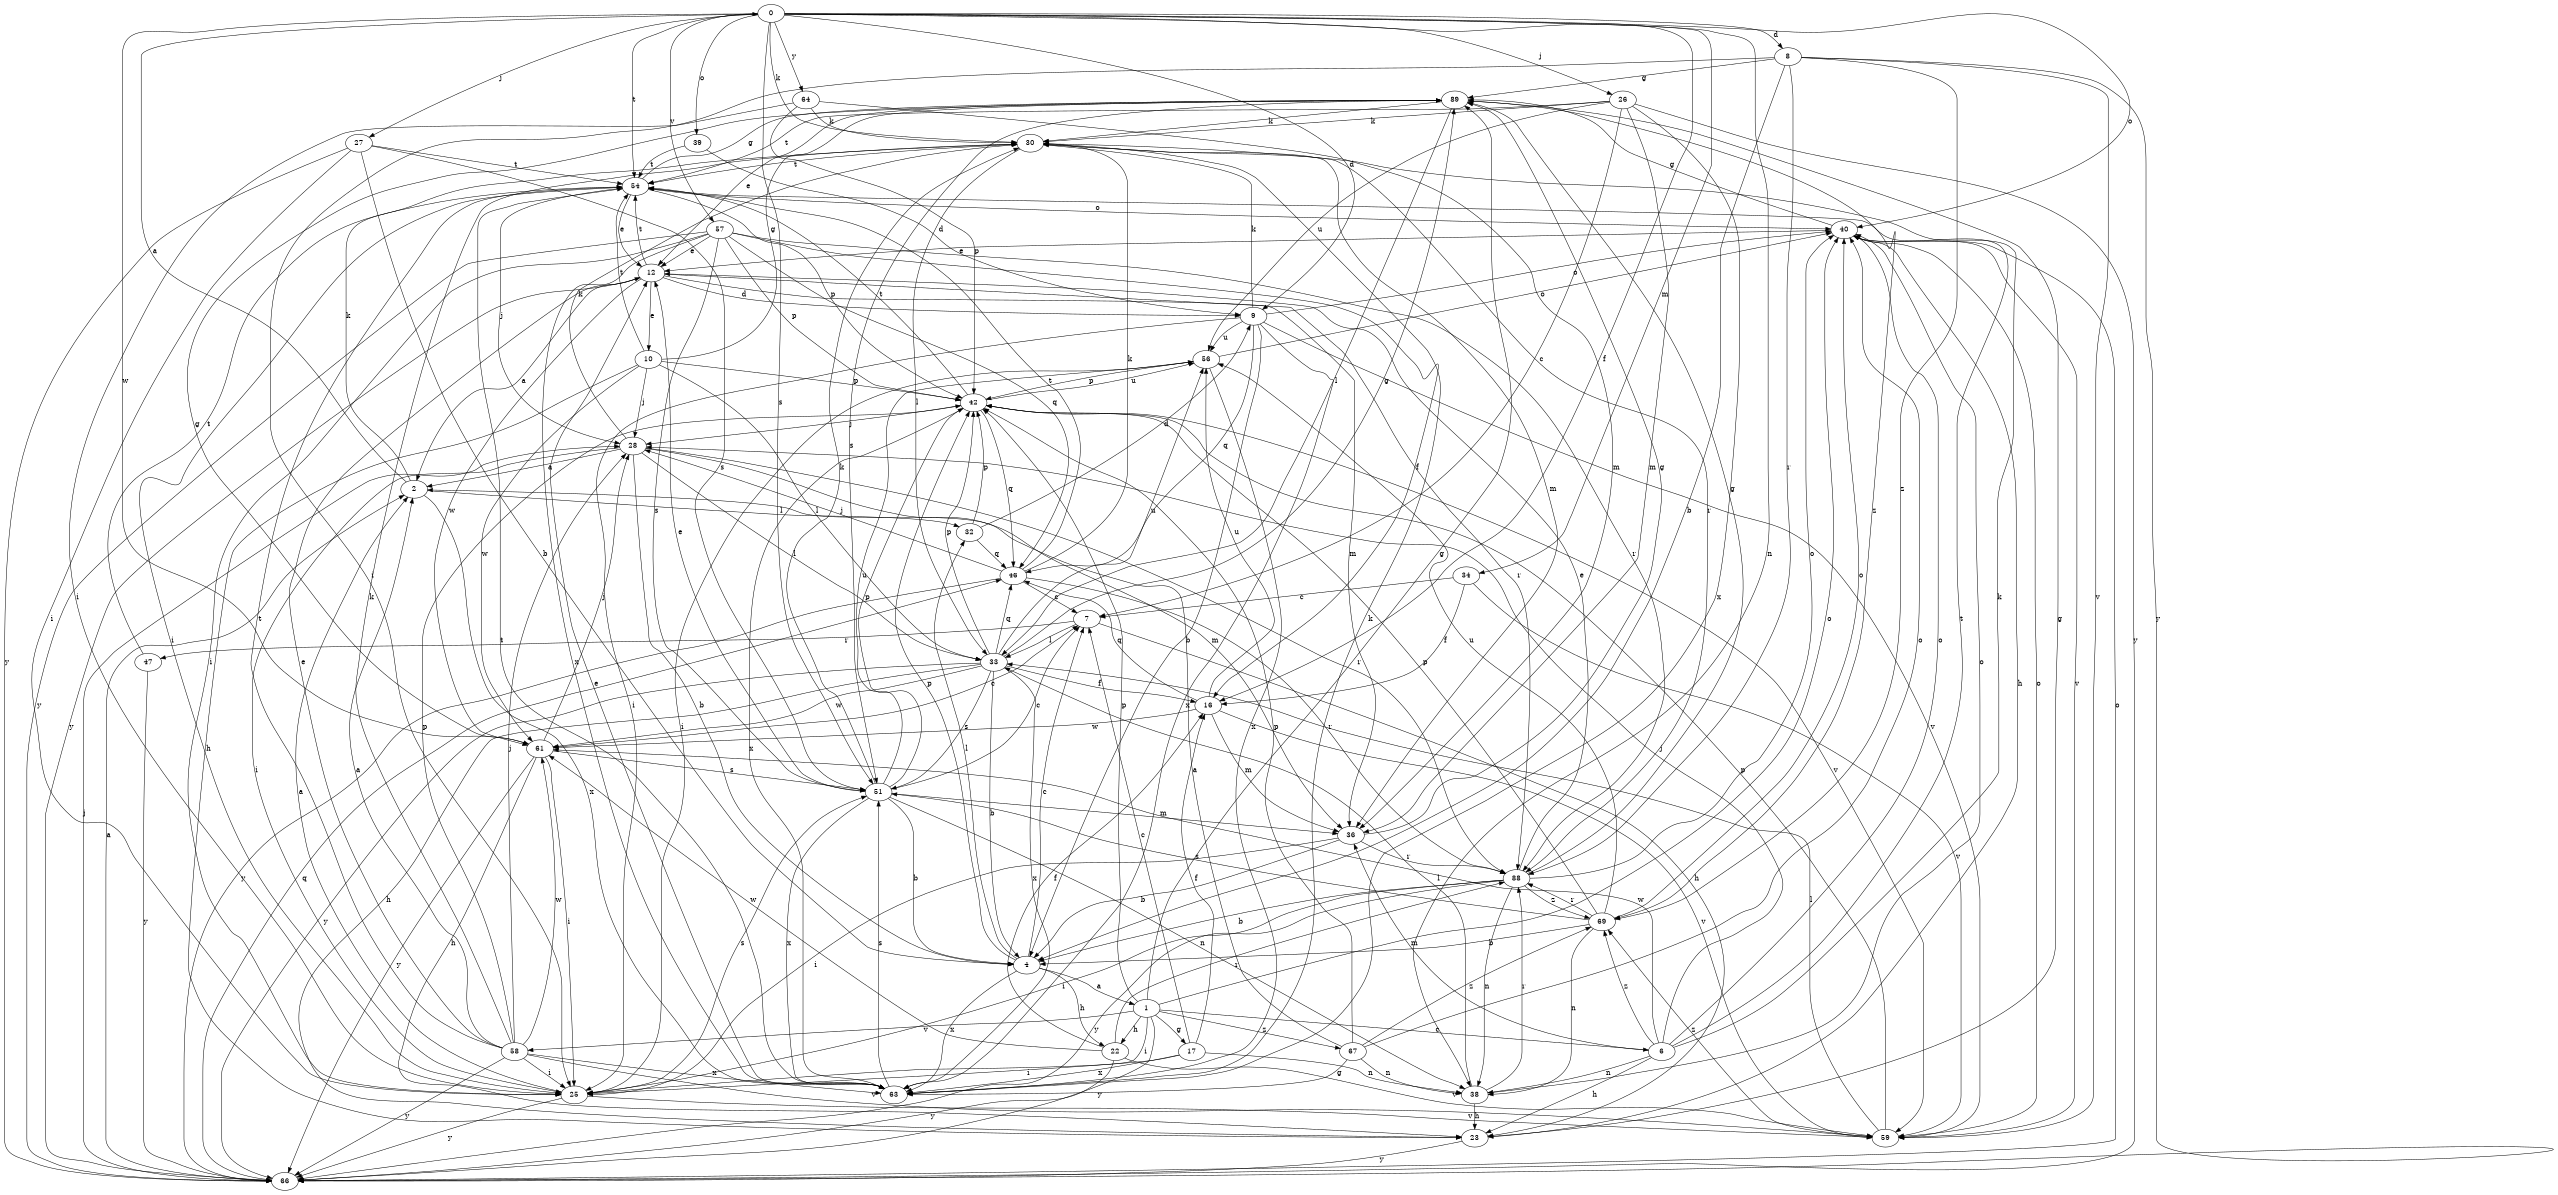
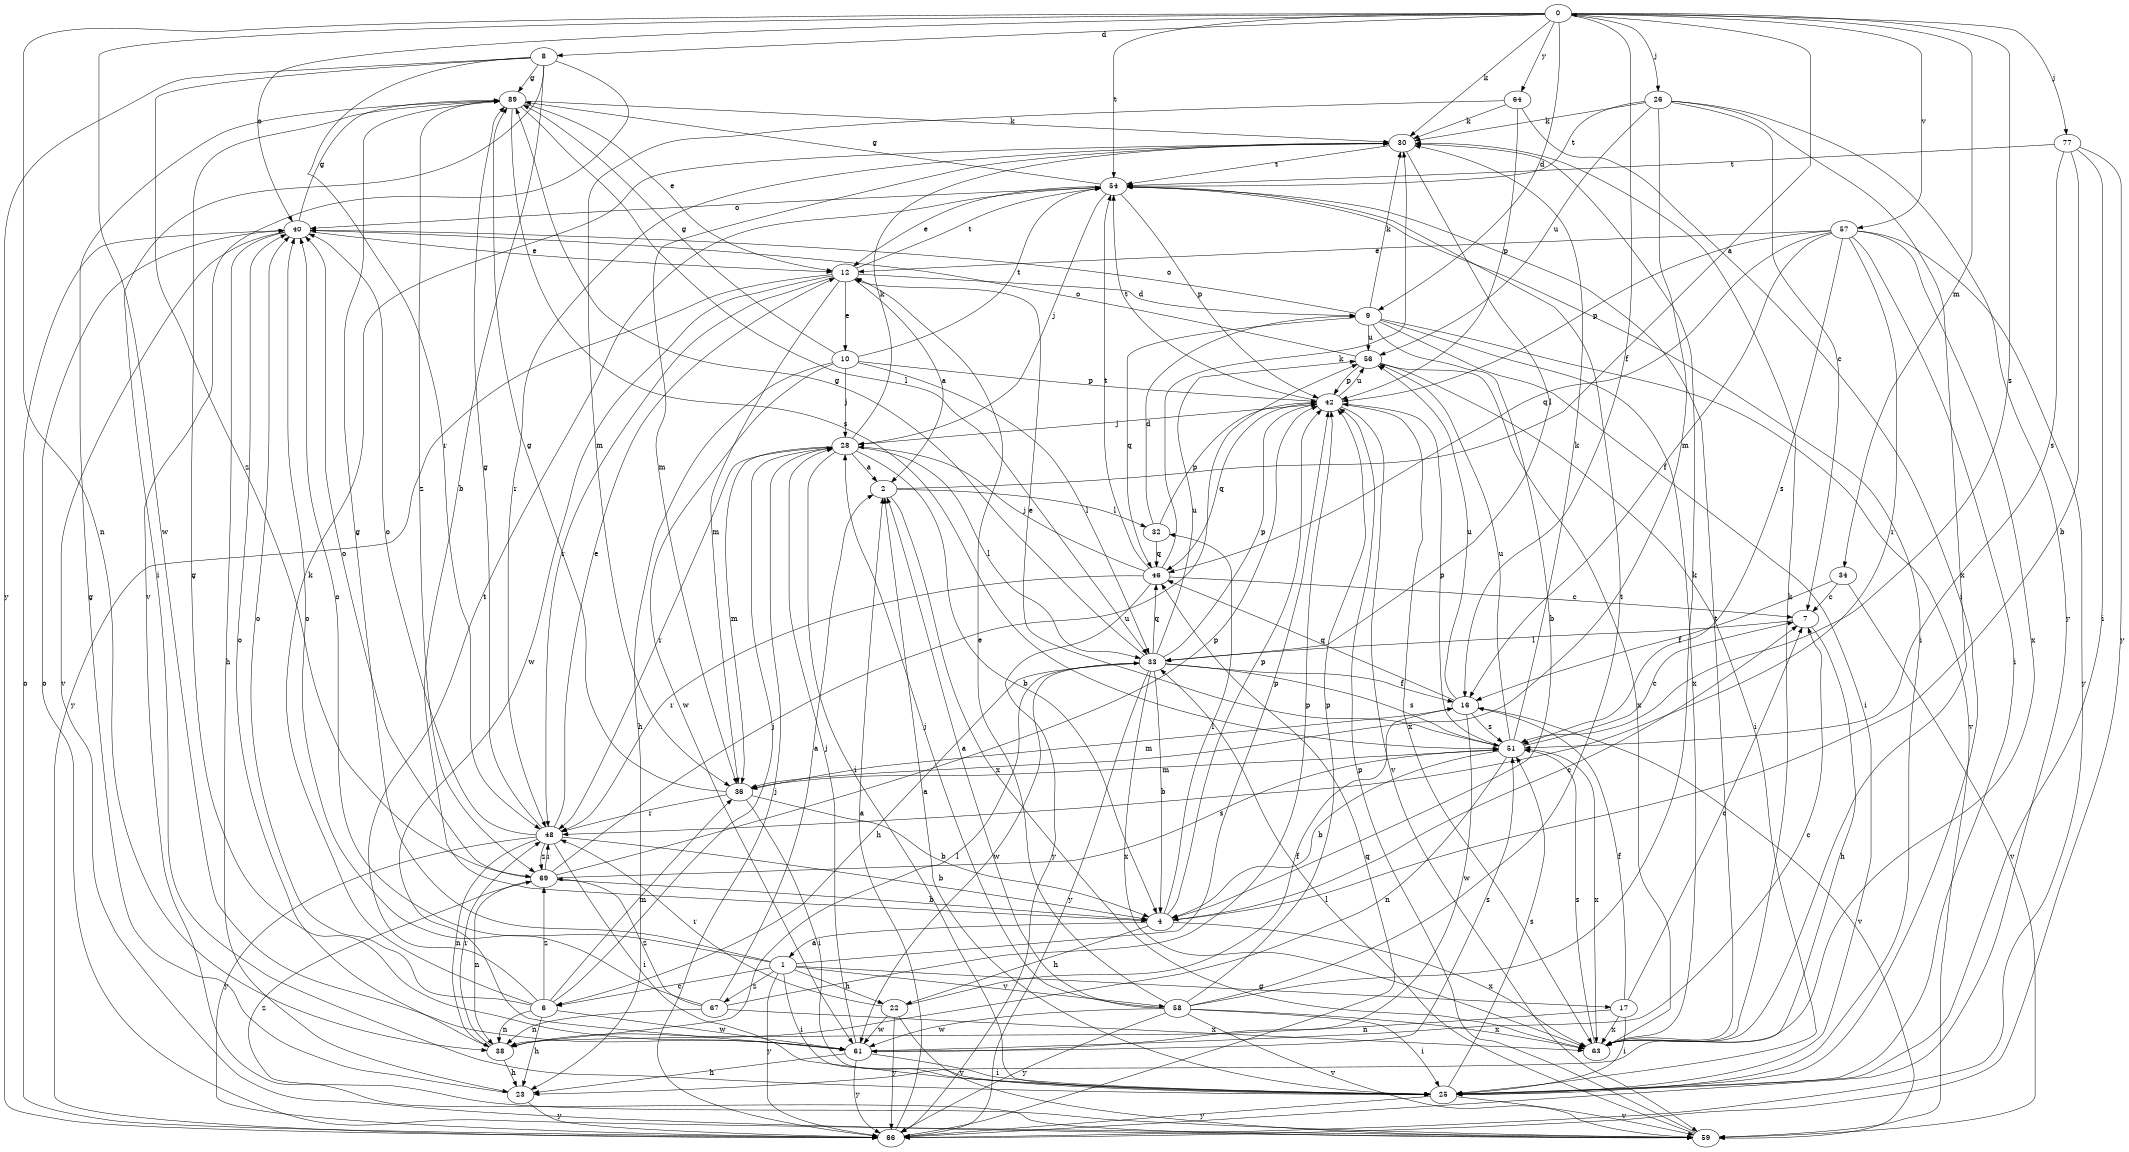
node "27": label "27" -> "77"
node "39": removed
edge "2" -> "30": removed, label "k"
node "47": removed
edge "63" -> "12": removed, label "e"
edge "16" -> "51": added, label "s"
node "88": label "88" -> "48"
edge "67" -> "63": label "g" -> "x"
edge "33" -> "23": now "33" -> "6"
